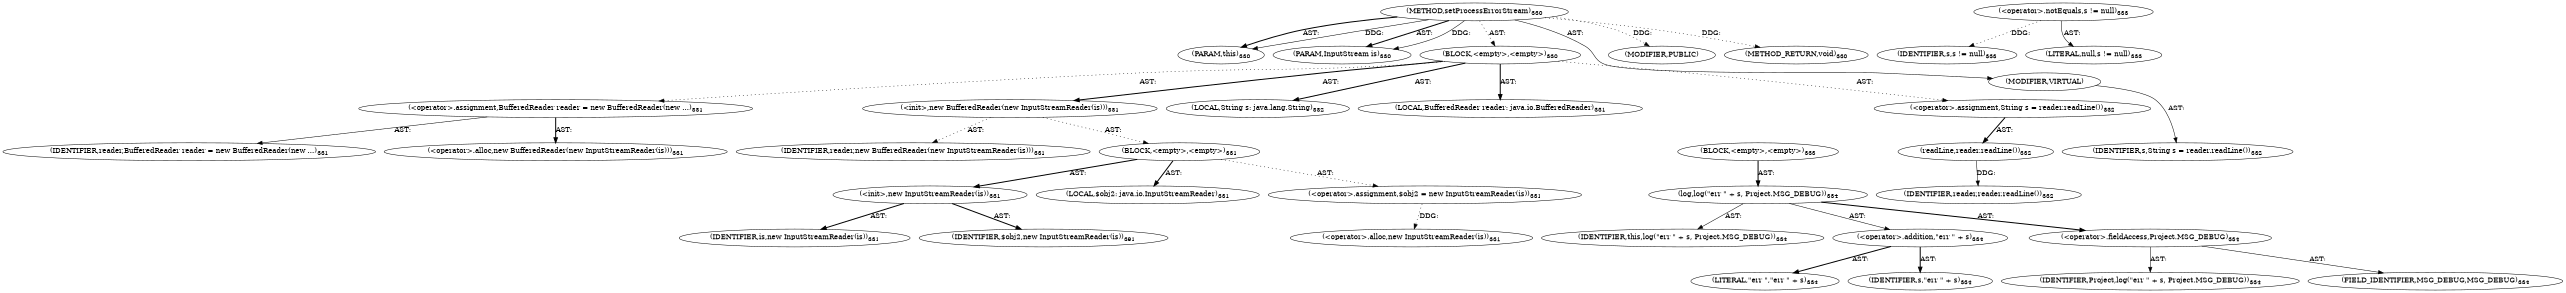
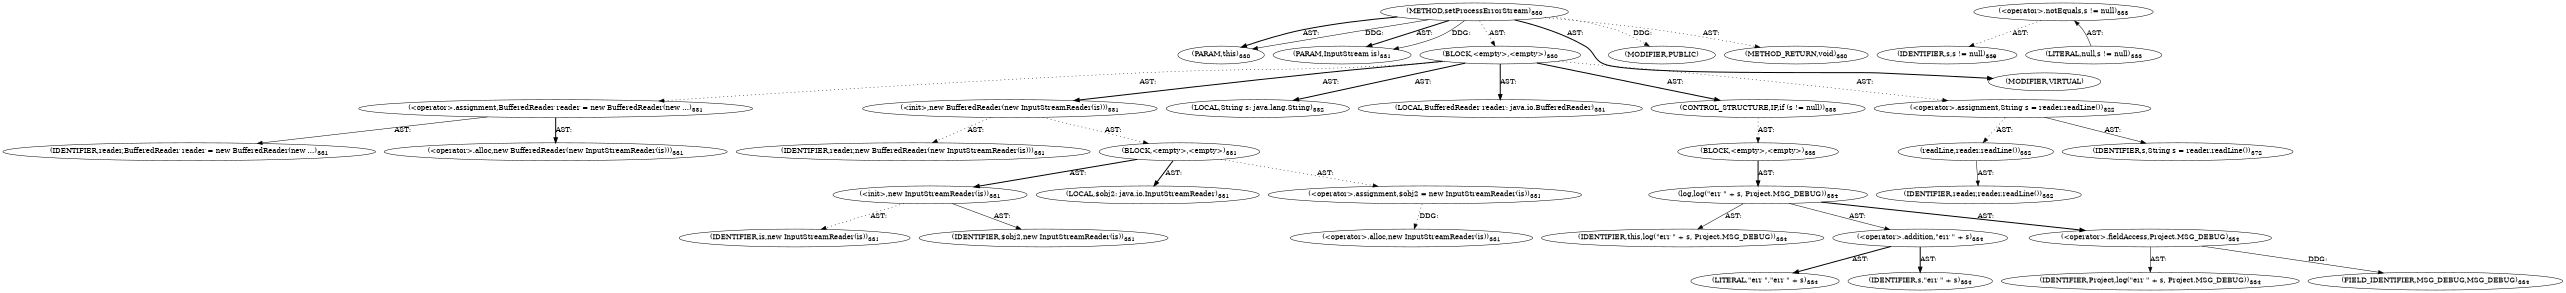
edge "(METHOD,setProcessErrorStream)" -> "(METHOD_RETURN,void)": label "DDG: " -> "AST: "
edge "(<operator>.notEquals,s != null)" -> "(IDENTIFIER,s,s != null)": label "DDG: " -> "AST: "
edge "(<operator>.notEquals,s != null)" -> "(LITERAL,null,s != null)": reversed
node "(PARAM,InputStream is)": text "330" -> "331"
node "(IDENTIFIER,s,s != null)": text "333" -> "339"
edge "(METHOD,setProcessErrorStream)" -> "(MODIFIER,VIRTUAL)": style solid -> bold
edge "(MODIFIER,VIRTUAL)" -> "(IDENTIFIER,s,String s = reader.readLine())": now "(<operator>.assignment,String s = reader.readLine())" -> "(IDENTIFIER,s,String s = reader.readLine())"
node "(<operator>.assignment,String s = reader.readLine())": text "332" -> "322"
node "(CONTROL_STRUCTURE,IF,if (s != null))": added
edge "(<operator>.assignment,String s = reader.readLine())" -> "(readLine,reader.readLine())": style bold -> dotted
node "(IDENTIFIER,s,String s = reader.readLine())": text "332" -> "372"
edge "(readLine,reader.readLine())" -> "(IDENTIFIER,reader,reader.readLine())": label "DDG: " -> "AST: "
edge "(<init>,new InputStreamReader(is))" -> "(IDENTIFIER,$obj2,new InputStreamReader(is))": style bold -> solid
edge "(<init>,new InputStreamReader(is))" -> "(IDENTIFIER,is,new InputStreamReader(is))": style bold -> dotted
node "(IDENTIFIER,$obj2,new InputStreamReader(is))": text "391" -> "331"
edge "(<operator>.fieldAccess,Project.MSG_DEBUG)" -> "(FIELD_IDENTIFIER,MSG_DEBUG,MSG_DEBUG)": label "AST: " -> "DDG: "
